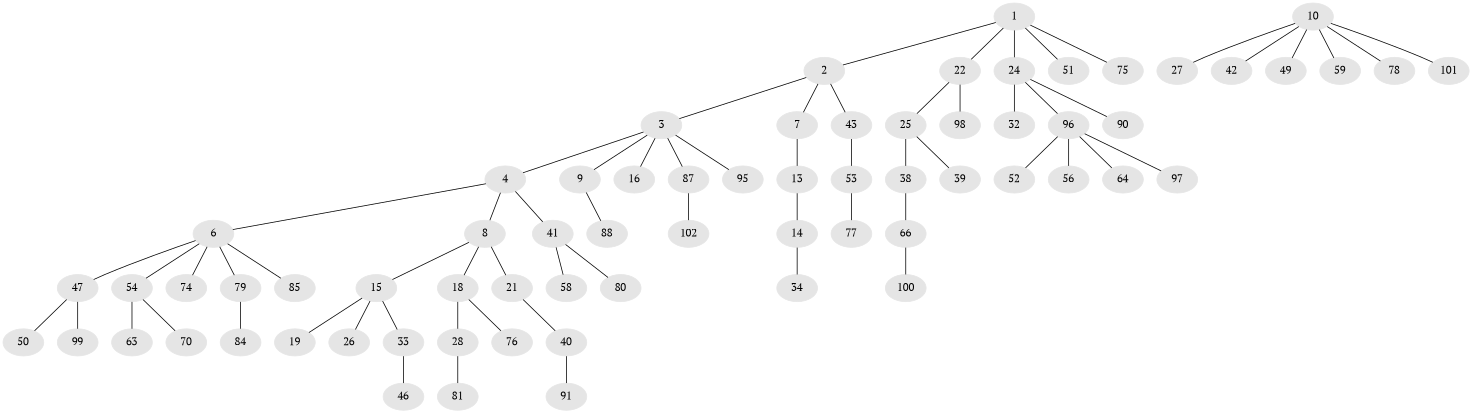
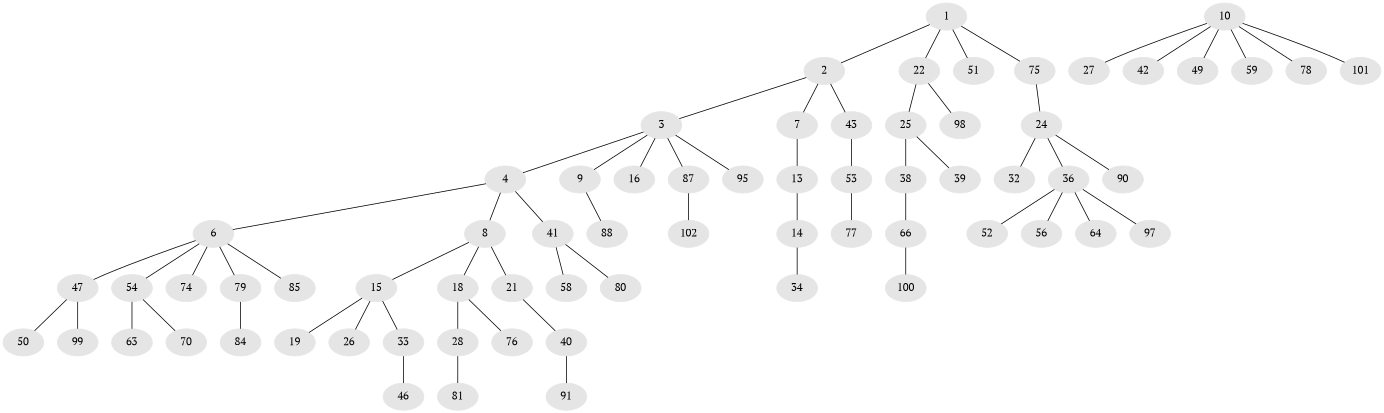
edge "1" -- "24": now "75" -- "24"
node "96": label "96" -> "36"
